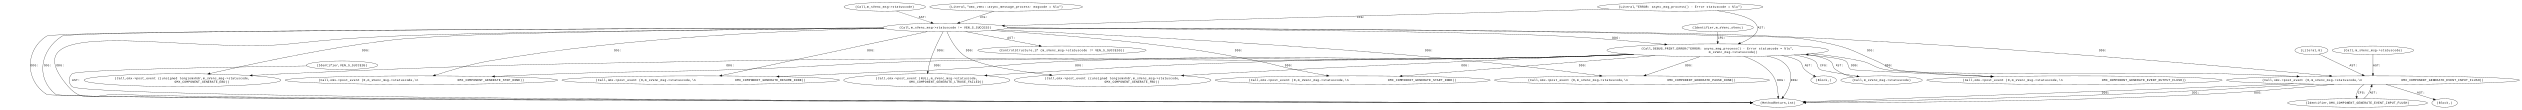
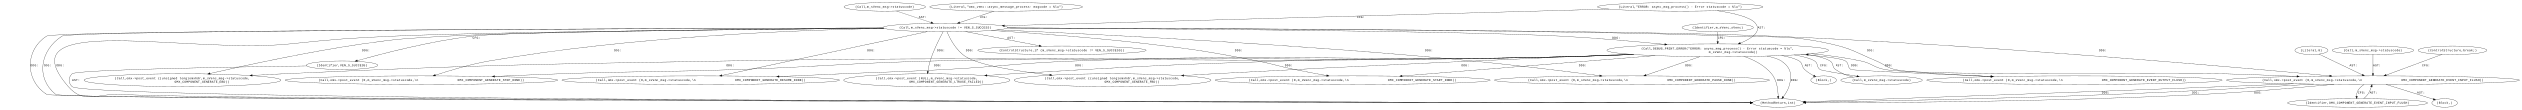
edge "(Call,m_sVenc_msg->statuscode != VEN_S_SUCCESS)" -> "(Identifier,VEN_S_SUCCESS)": added, label "CFG:"
node "(ControlStructure,break;)": added
